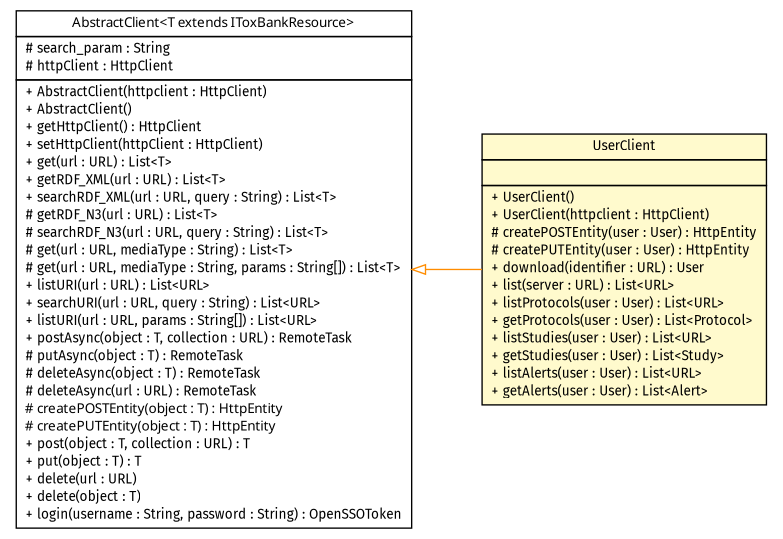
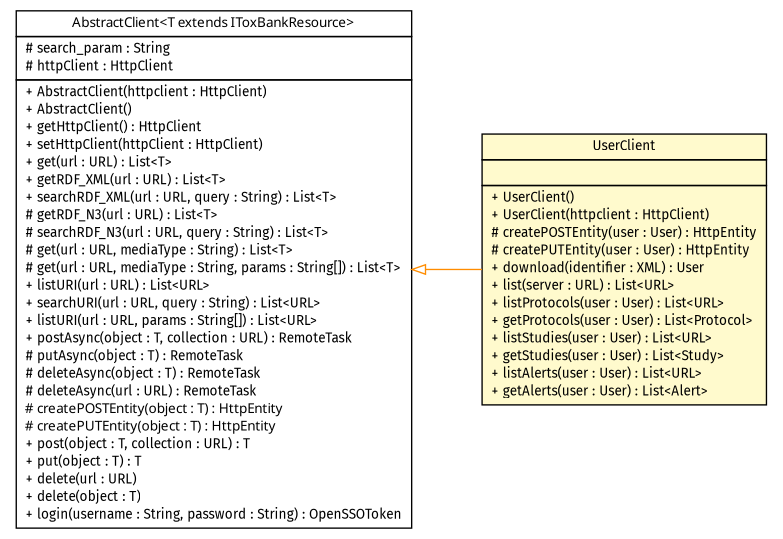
node "UserClient": text "+ download(identifier : URL) : User" -> "+ download(identifier : XML) : User"
